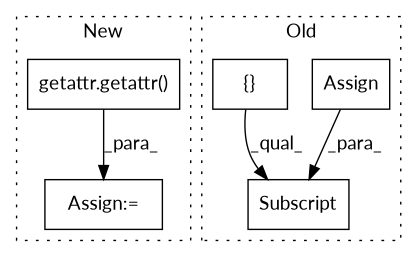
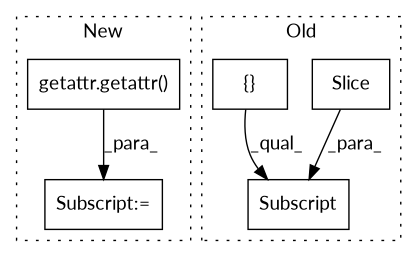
node "Assign": label "Assign" -> "Slice"
node "Assign:=": label "Assign:=" -> "Subscript:="
